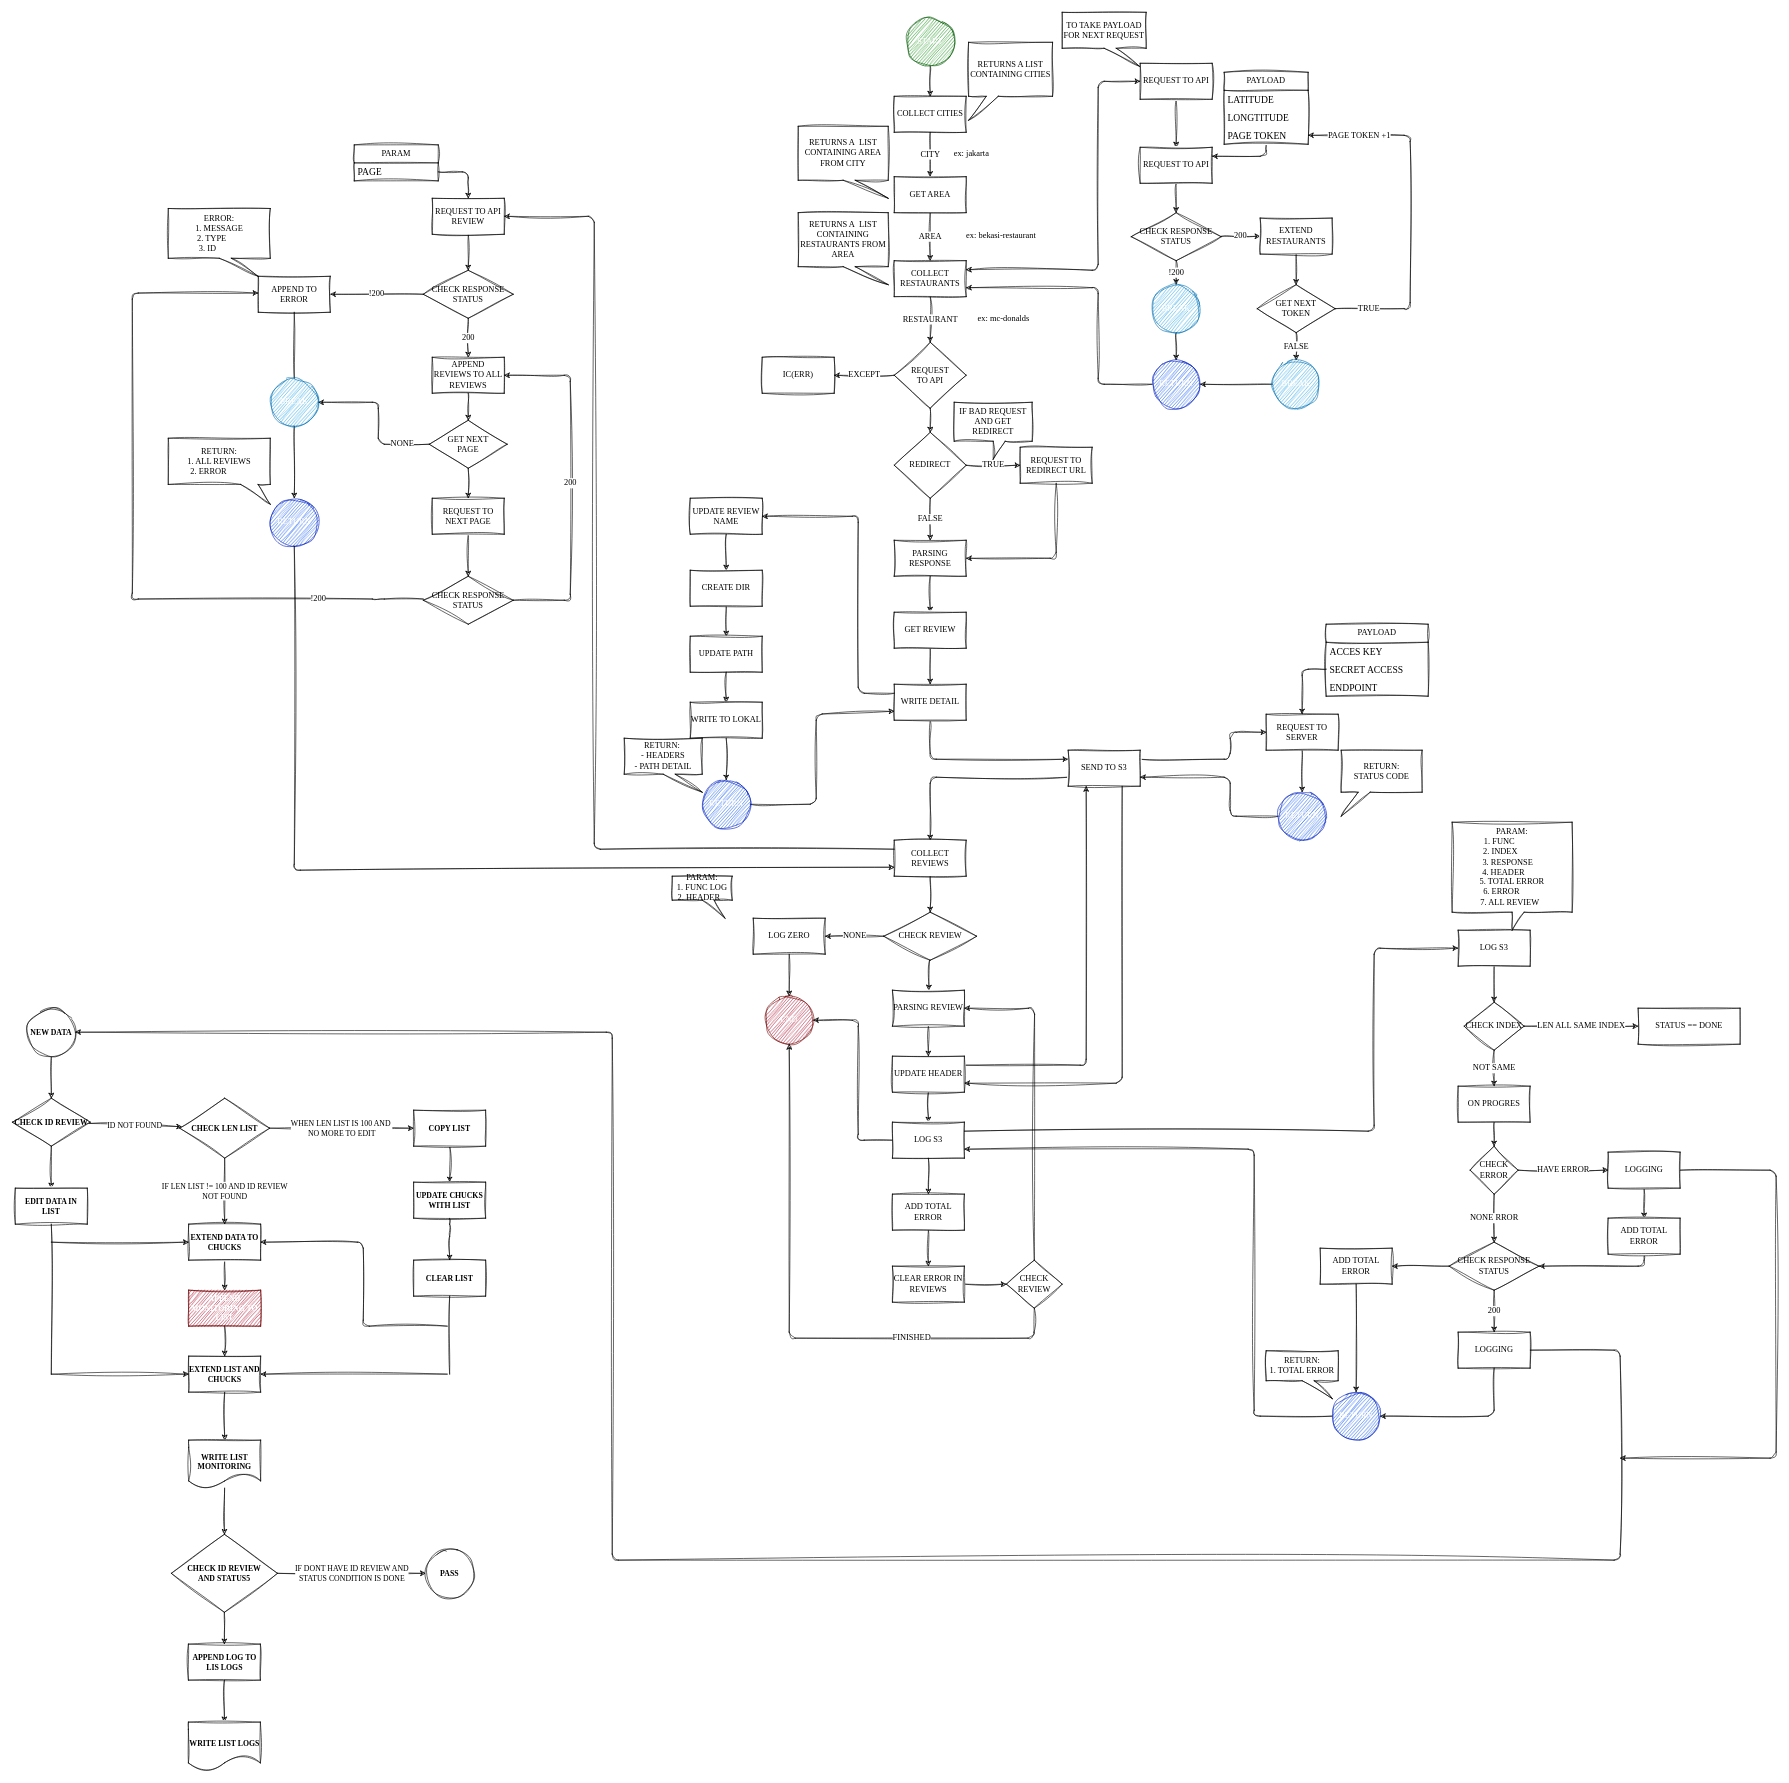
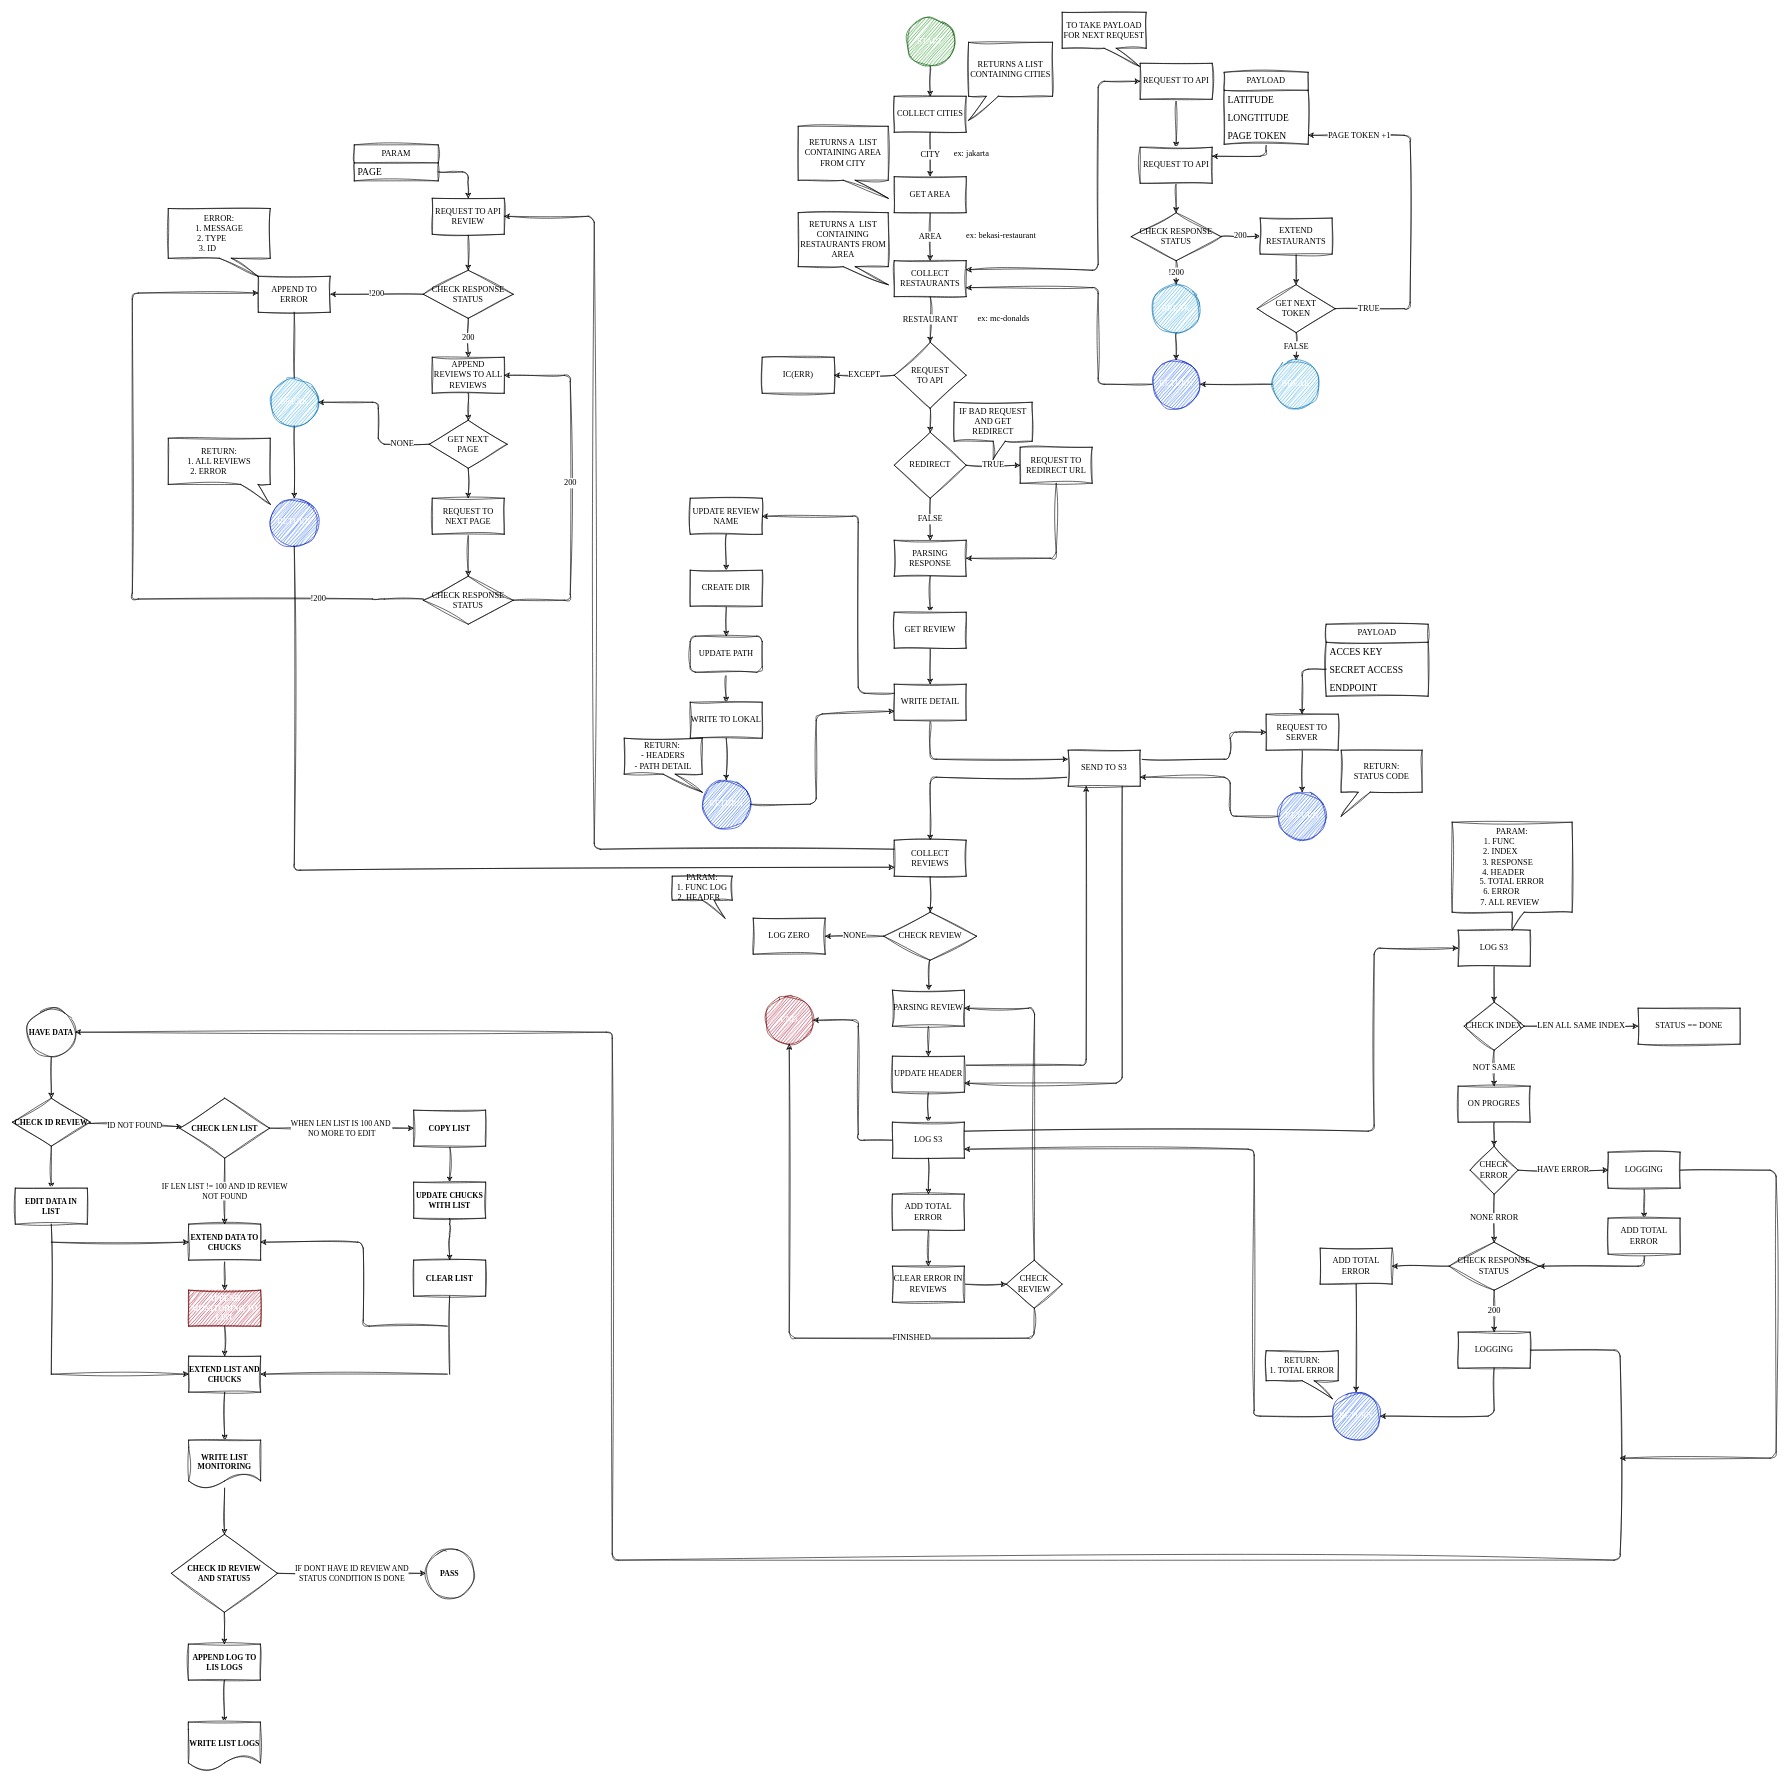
node "UPDATE PATH": shape rectangle -> rounded rectangle
edge "LOG ZERO" -> "END": removed
node "NEW DATA": label "NEW DATA" -> "HAVE DATA"
